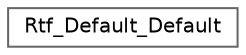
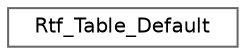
node "Rtf_Default_Default": label "Rtf_Default_Default" -> "Rtf_Table_Default"
